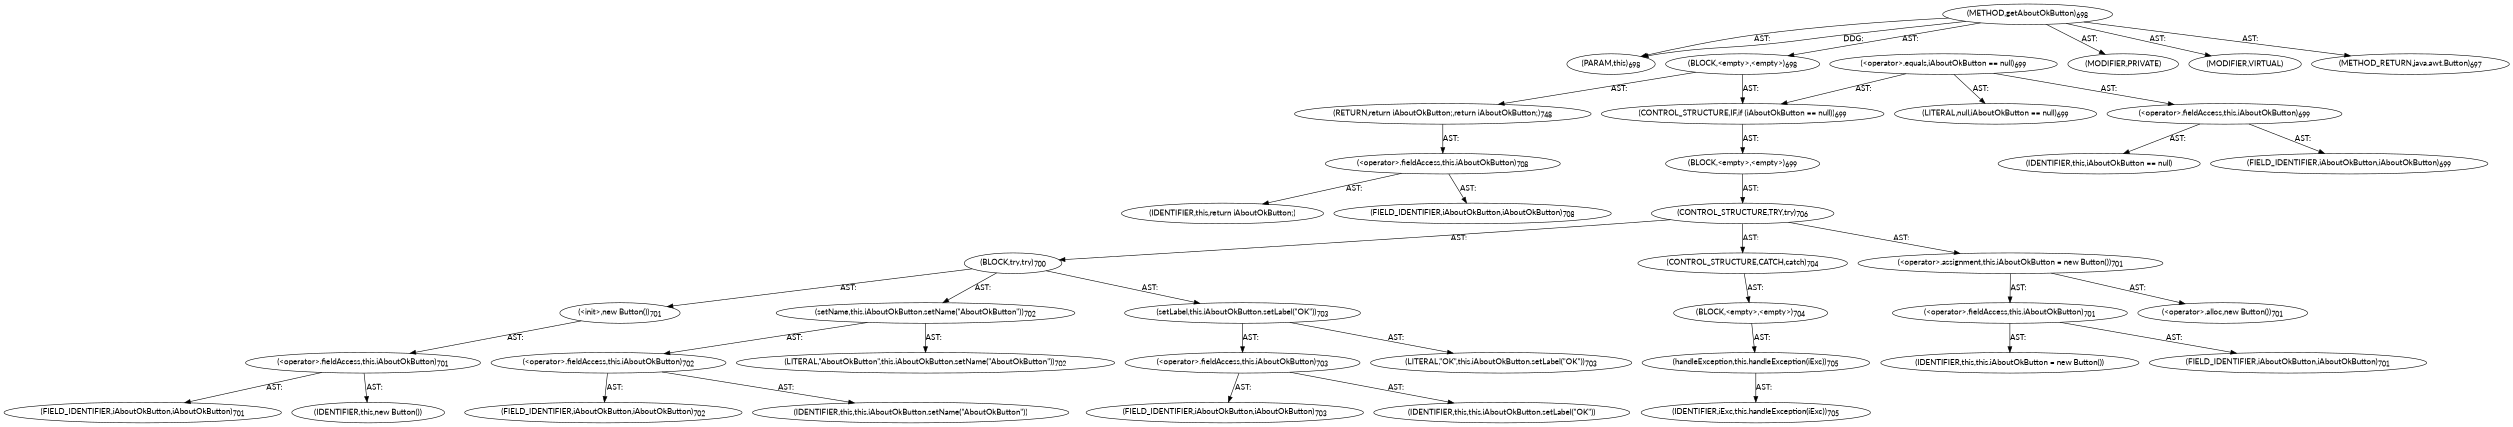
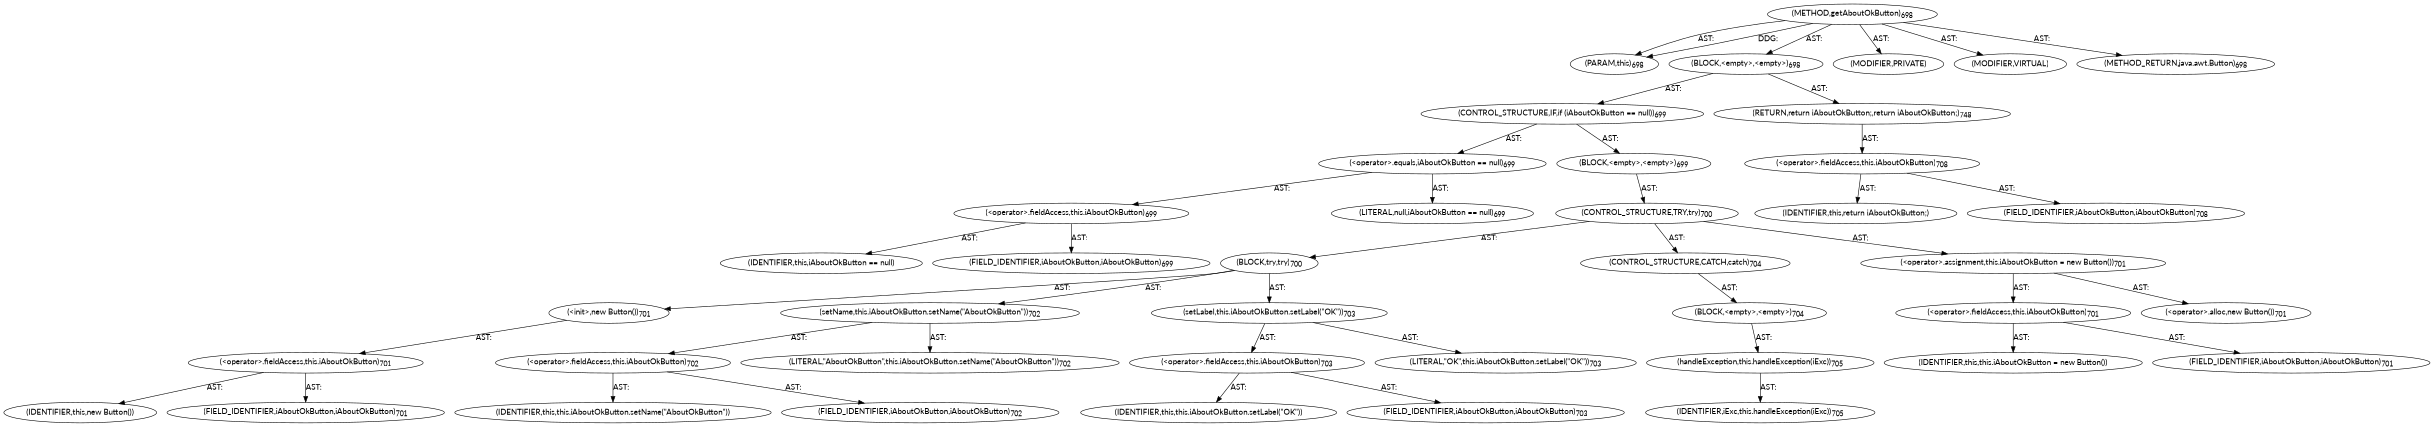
node "(METHOD_RETURN,java.awt.Button)": text "697" -> "698"
edge "(<operator>.equals,iAboutOkButton == null)" -> "(CONTROL_STRUCTURE,IF,if (iAboutOkButton == null))": reversed
node "(CONTROL_STRUCTURE,TRY,try)": text "706" -> "700"
